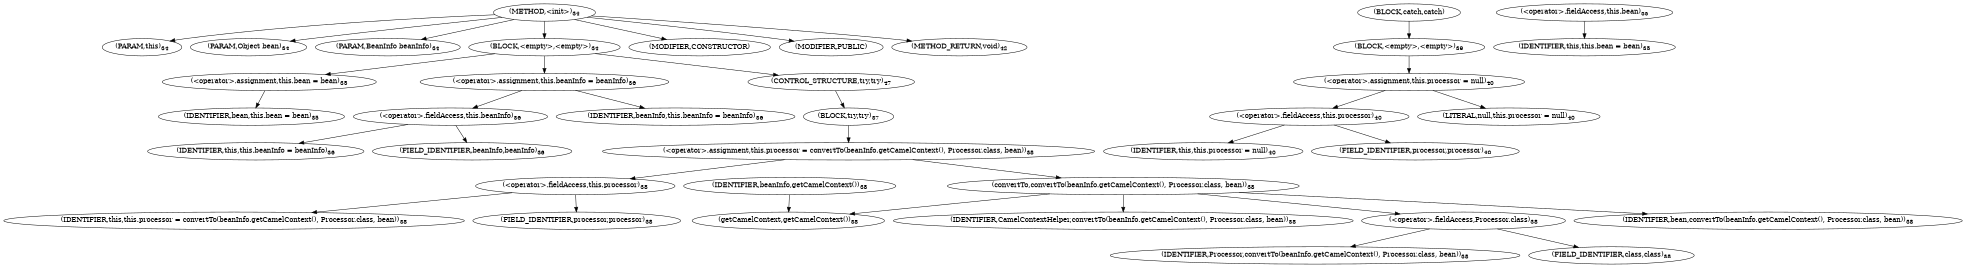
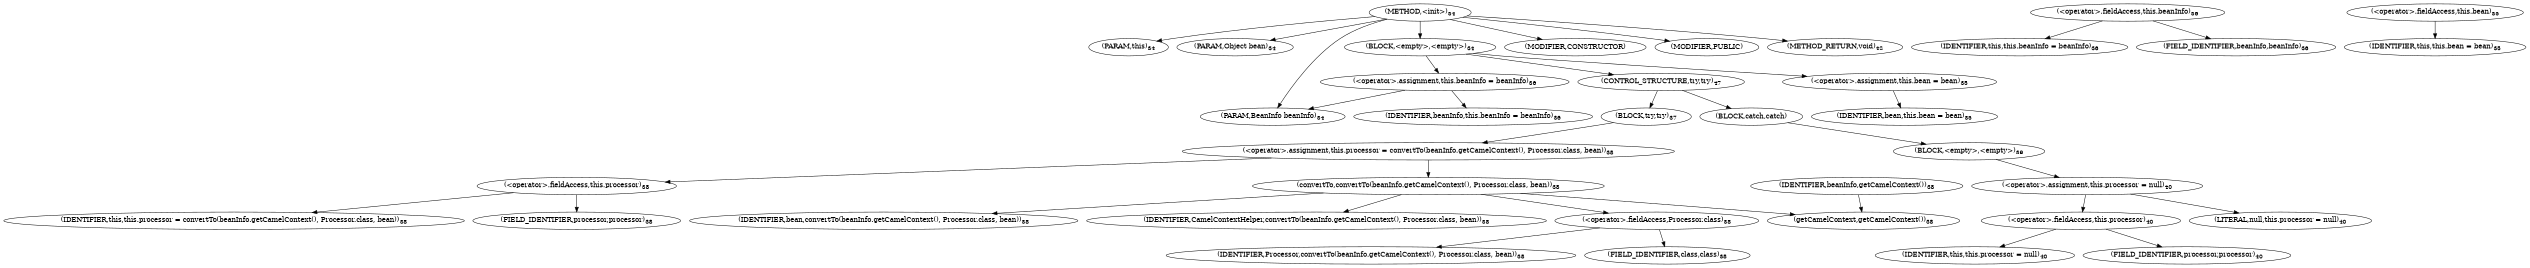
edge "(<operator>.assignment,this.beanInfo = beanInfo)" -> "(<operator>.fieldAccess,this.beanInfo)": now "(<operator>.assignment,this.beanInfo = beanInfo)" -> "(PARAM,BeanInfo beanInfo)"
edge "(CONTROL_STRUCTURE,try,try)" -> "(BLOCK,catch,catch)": added
